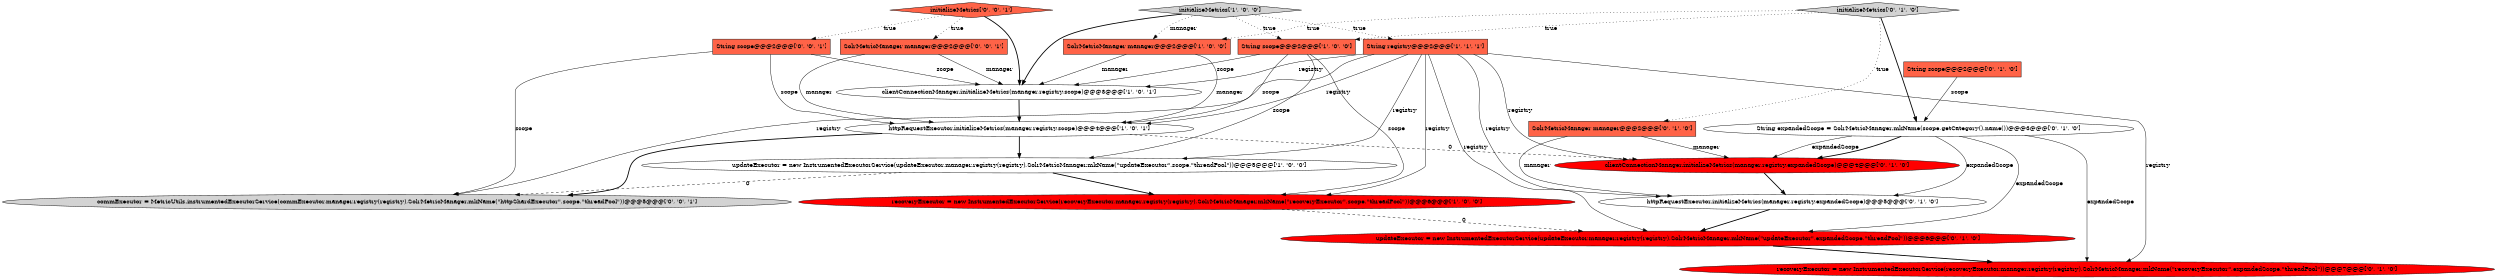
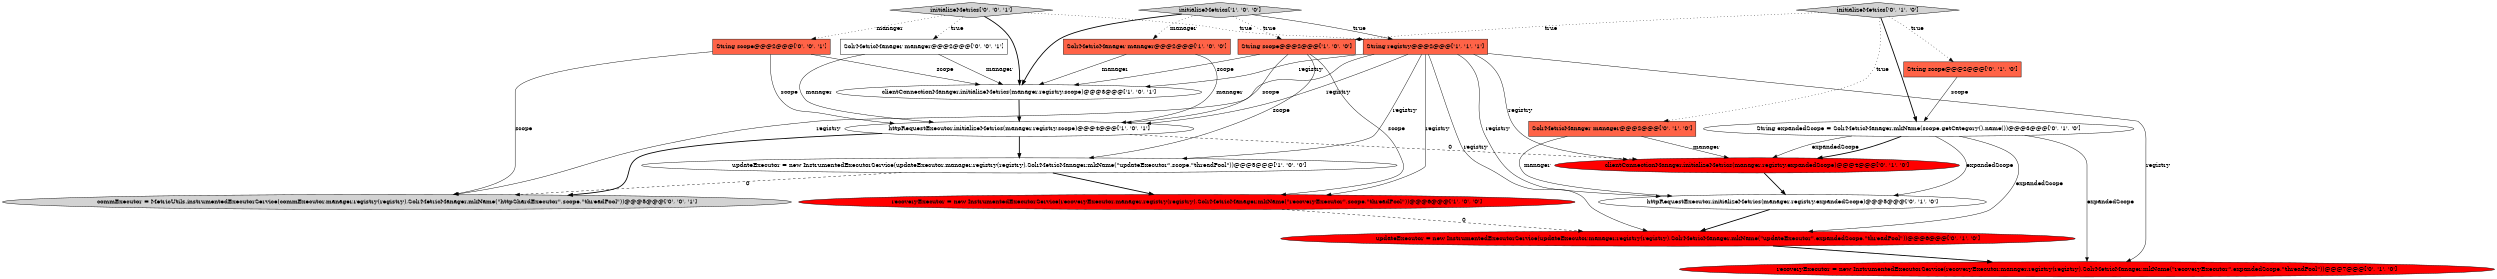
node "initializeMetrics['0', '0', '1']": fillcolor tomato -> lightgray
edge "initializeMetrics['0', '1', '0']" -> "SolrMetricManager manager@@@2@@@['1', '0', '0']": now "initializeMetrics['0', '1', '0']" -> "String scope@@@2@@@['0', '1', '0']"
edge "initializeMetrics['0', '0', '1']" -> "String registry@@@2@@@['1', '1', '1']": added, label "true"
edge "initializeMetrics['1', '0', '0']" -> "String registry@@@2@@@['1', '1', '1']": style dotted -> solid
edge "initializeMetrics['0', '0', '1']" -> "String scope@@@2@@@['0', '0', '1']": label "true" -> "manager"
node "SolrMetricManager manager@@@2@@@['0', '0', '1']": fillcolor tomato -> white
